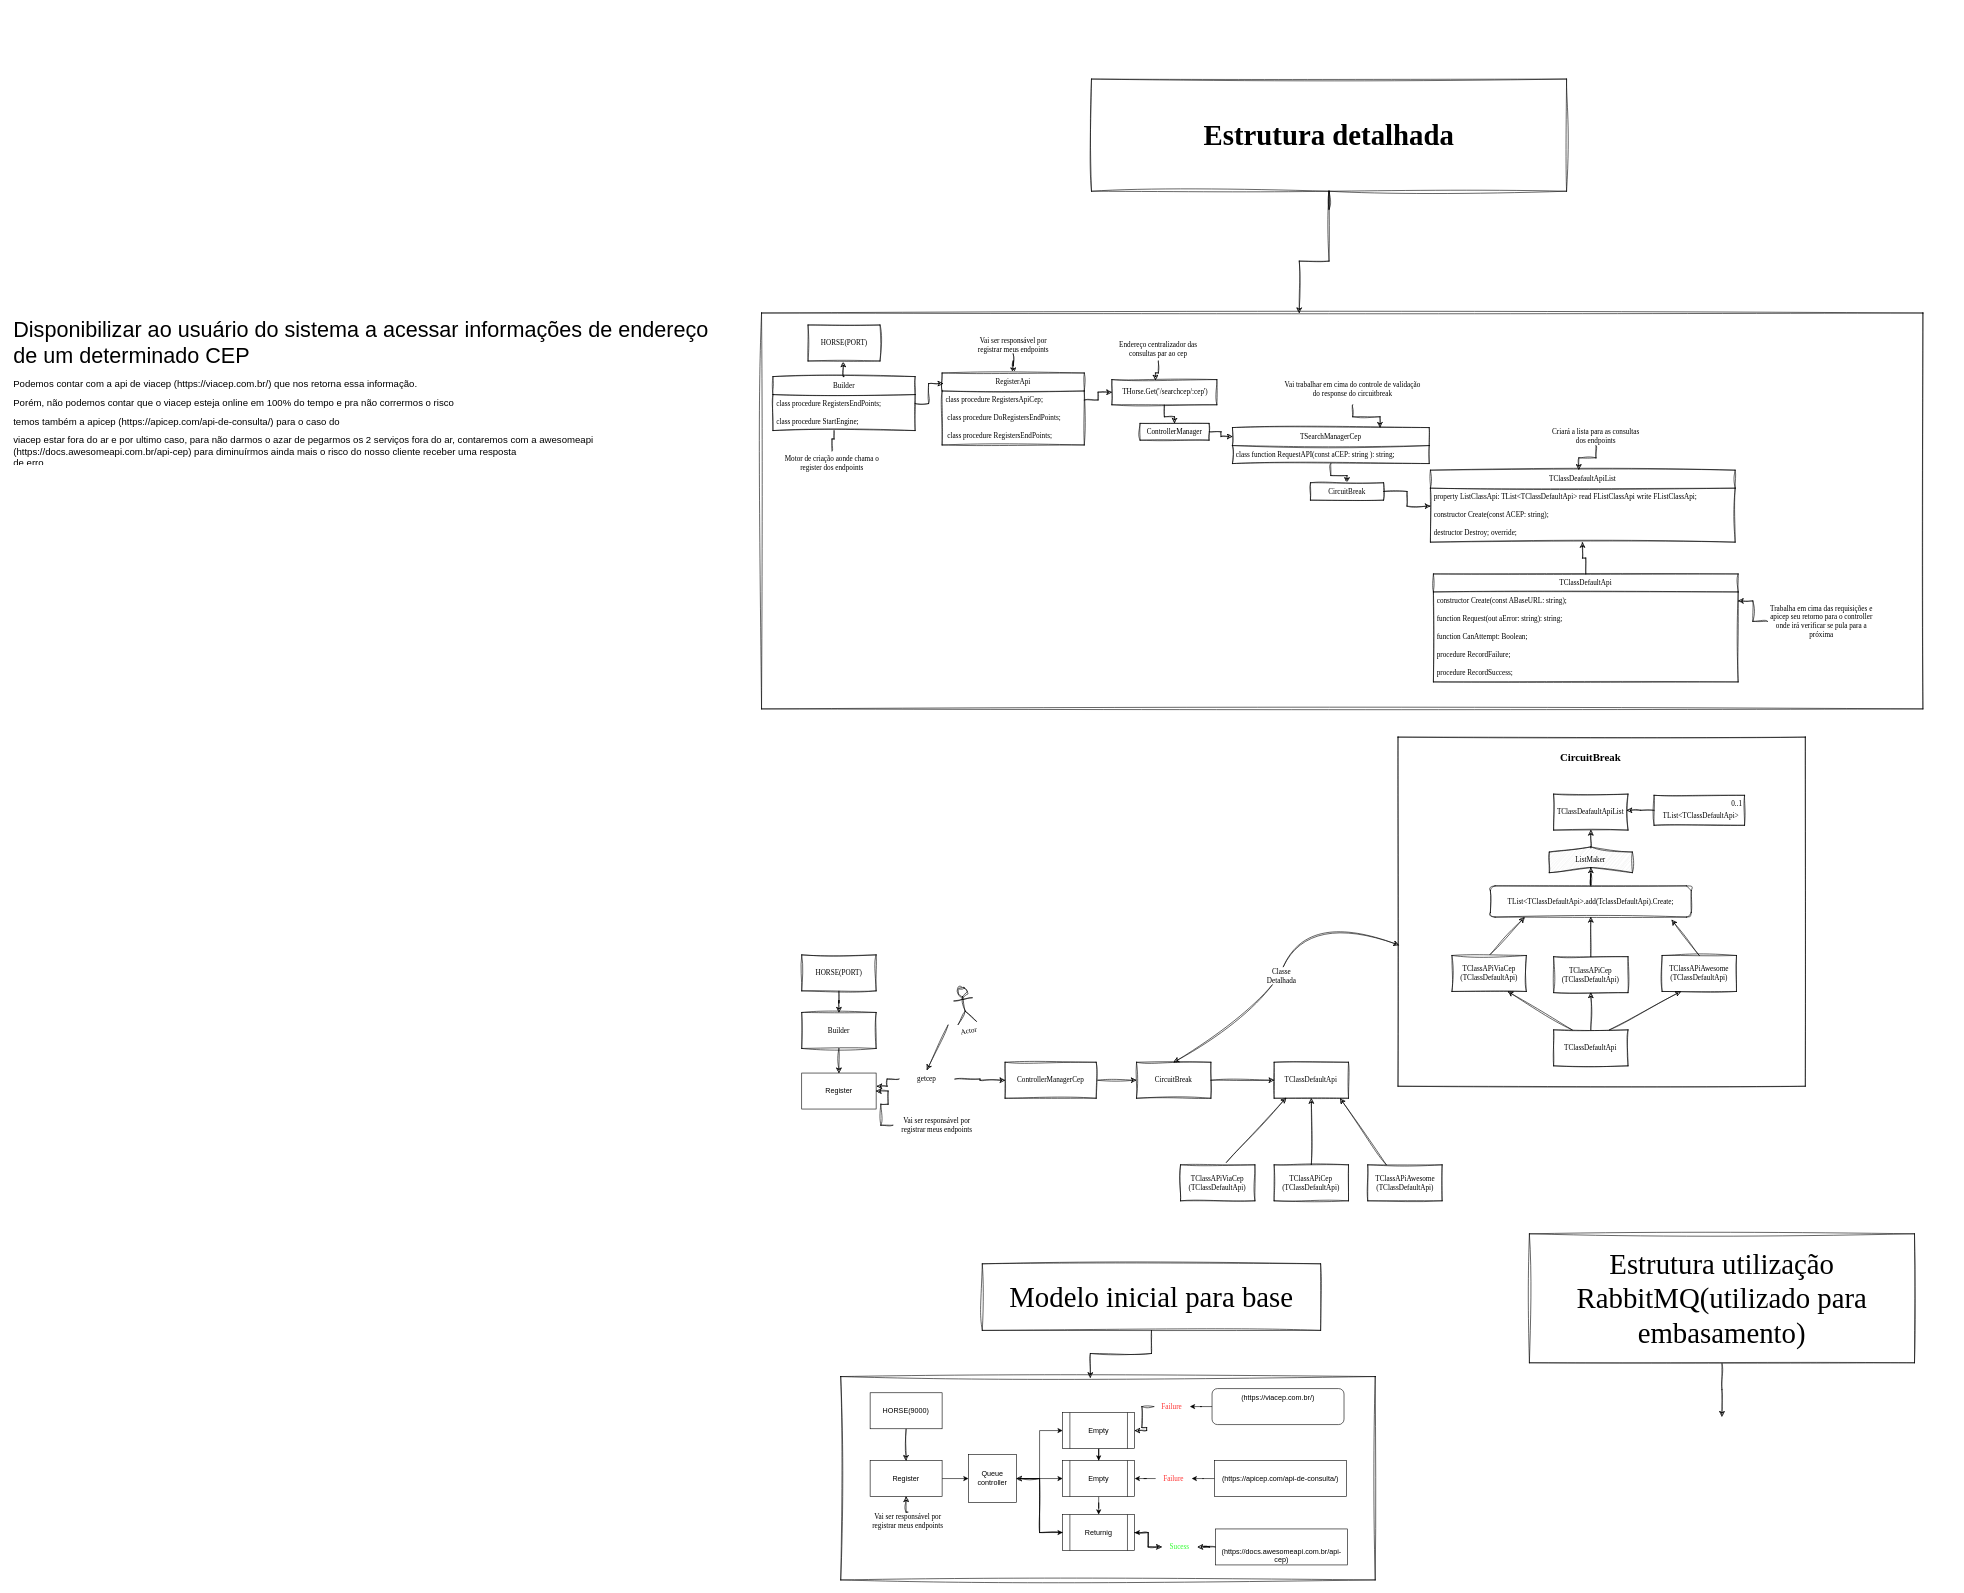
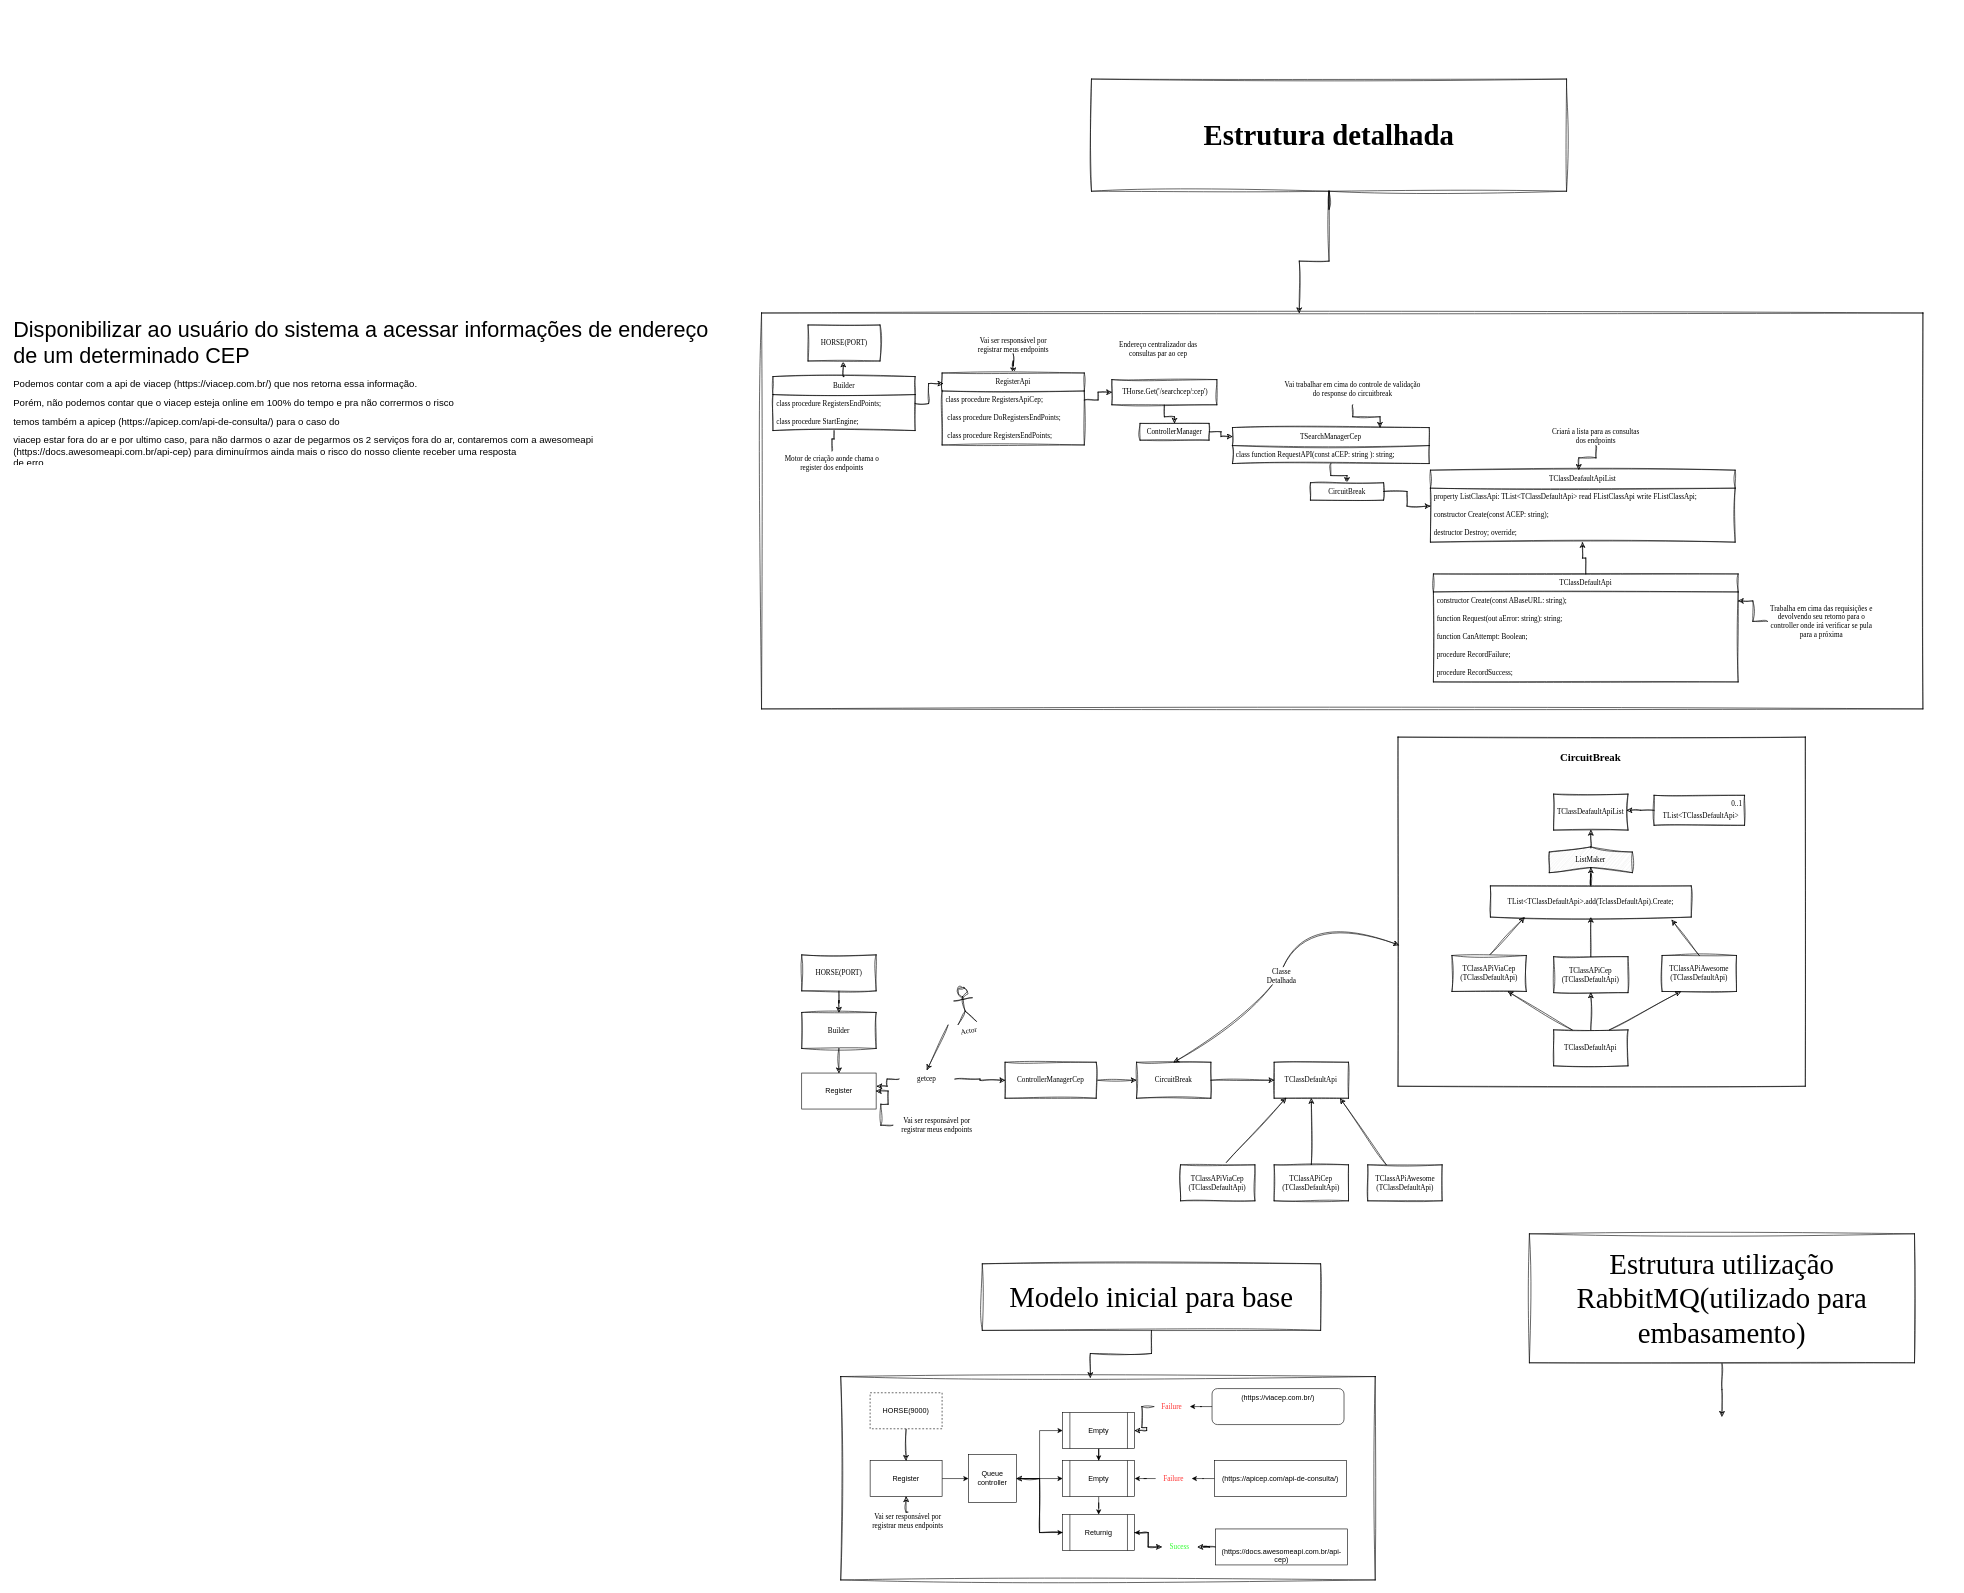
edge "Endereço centralizador das consultas par ao cep" -> "THorse.Get('/searchcep/:cep')": removed
node "Trabalha em cima das requisições e apicep seu retorno para o controller onde irá verificar se pula para a próxima": label "Trabalha em cima das requisições e apicep seu retorno para o controller onde irá verificar se pula para a próxima" -> "Trabalha em cima das requisições e devolvendo seu retorno para o controller onde irá verificar se pula para a próxima"
node "TList<TClassDefaultApi>.add(TclassDefaultApi).Create;": shape rounded rectangle -> rectangle
node "HORSE(9000)": style solid -> dashed
